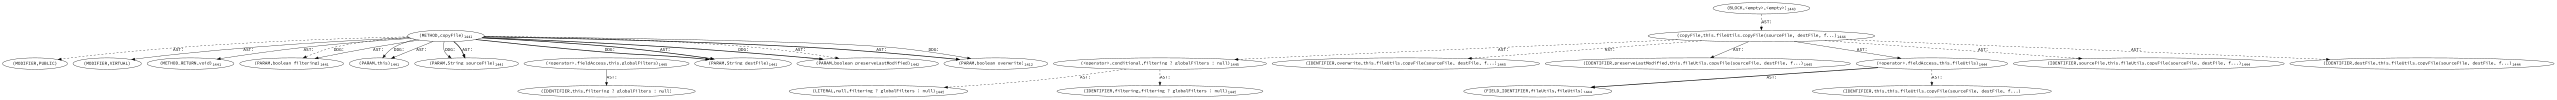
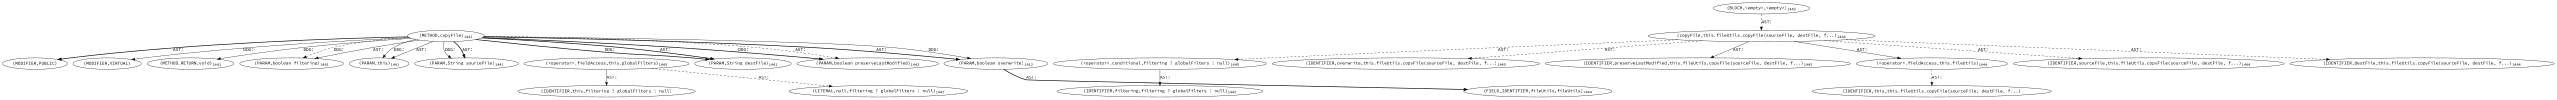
edge "(METHOD,copyFile)" -> "(MODIFIER,PUBLIC)": style dashed -> bold
edge "(METHOD,copyFile)" -> "(MODIFIER,VIRTUAL)": label "AST: " -> "DDG: "
edge "(METHOD,copyFile)" -> "(METHOD_RETURN,void)": label "AST: " -> "DDG: "
edge "(<operator>.conditional,filtering ? globalFilters : null)" -> "(IDENTIFIER,filtering,filtering ? globalFilters : null)": style dashed -> solid
edge "(<operator>.fieldAccess,this.fileUtils)" -> "(FIELD_IDENTIFIER,fileUtils,fileUtils)": now "(PARAM,boolean overwrite)" -> "(FIELD_IDENTIFIER,fileUtils,fileUtils)"
edge "(<operator>.conditional,filtering ? globalFilters : null)" -> "(LITERAL,null,filtering ? globalFilters : null)": now "(<operator>.fieldAccess,this.globalFilters)" -> "(LITERAL,null,filtering ? globalFilters : null)"
